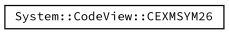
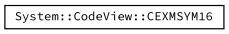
node "System::CodeView::CEXMSYM26": label "System::CodeView::CEXMSYM26" -> "System::CodeView::CEXMSYM16"
